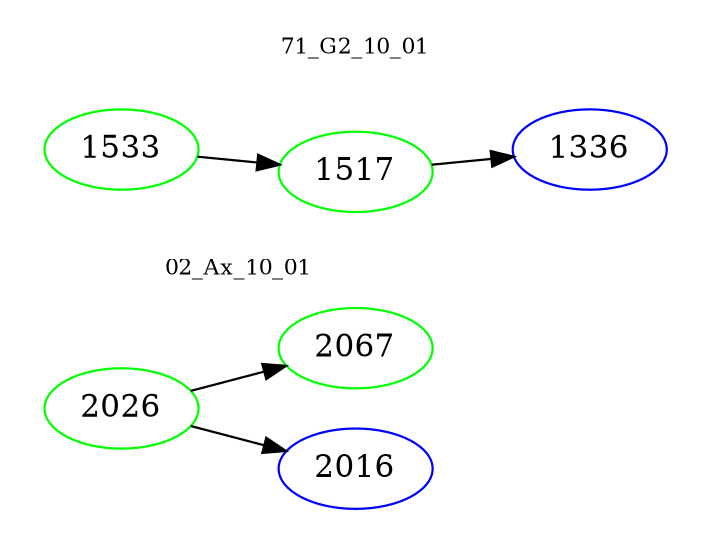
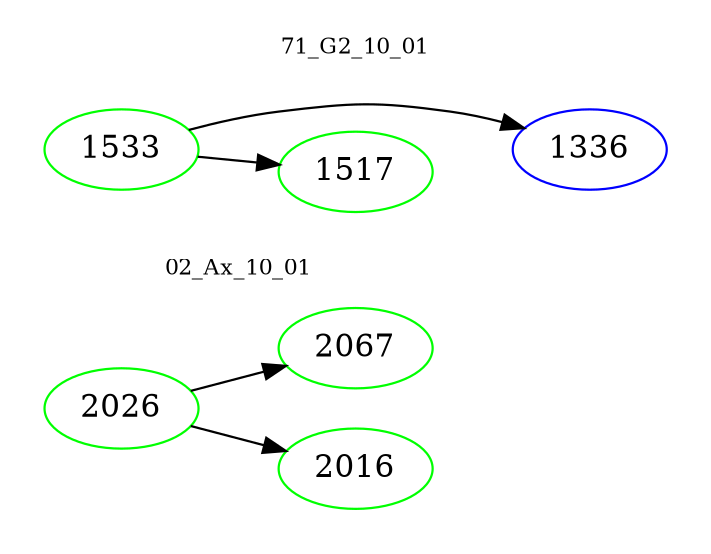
edge "1517" -> "1336": now "1533" -> "1336"
node "2016": color blue -> green
